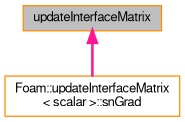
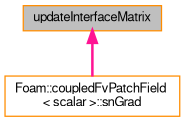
node "Foam::updateInterfaceMatrix < scalar >::snGrad": label "Foam::updateInterfaceMatrix < scalar >::snGrad" -> "Foam::coupledFvPatchField < scalar >::snGrad"
